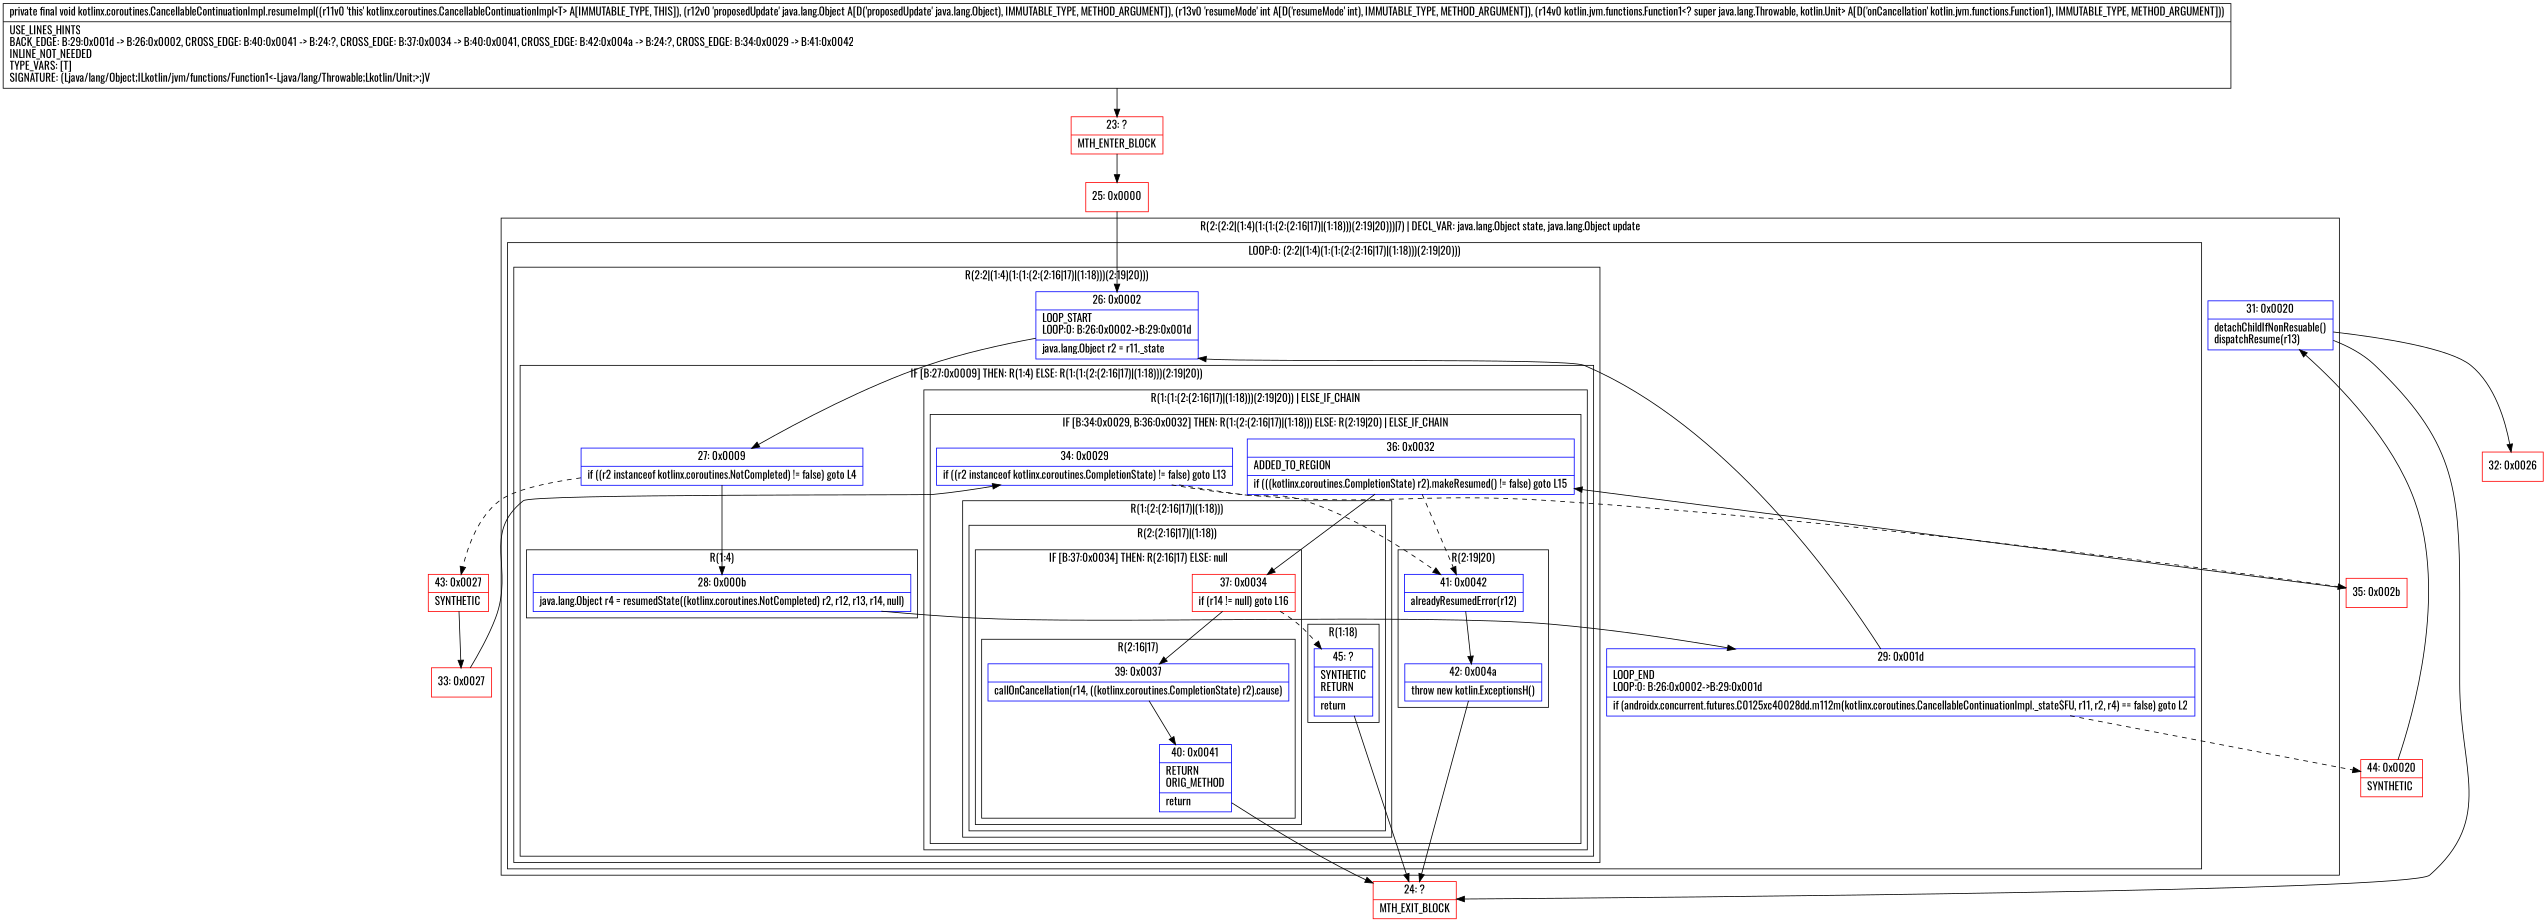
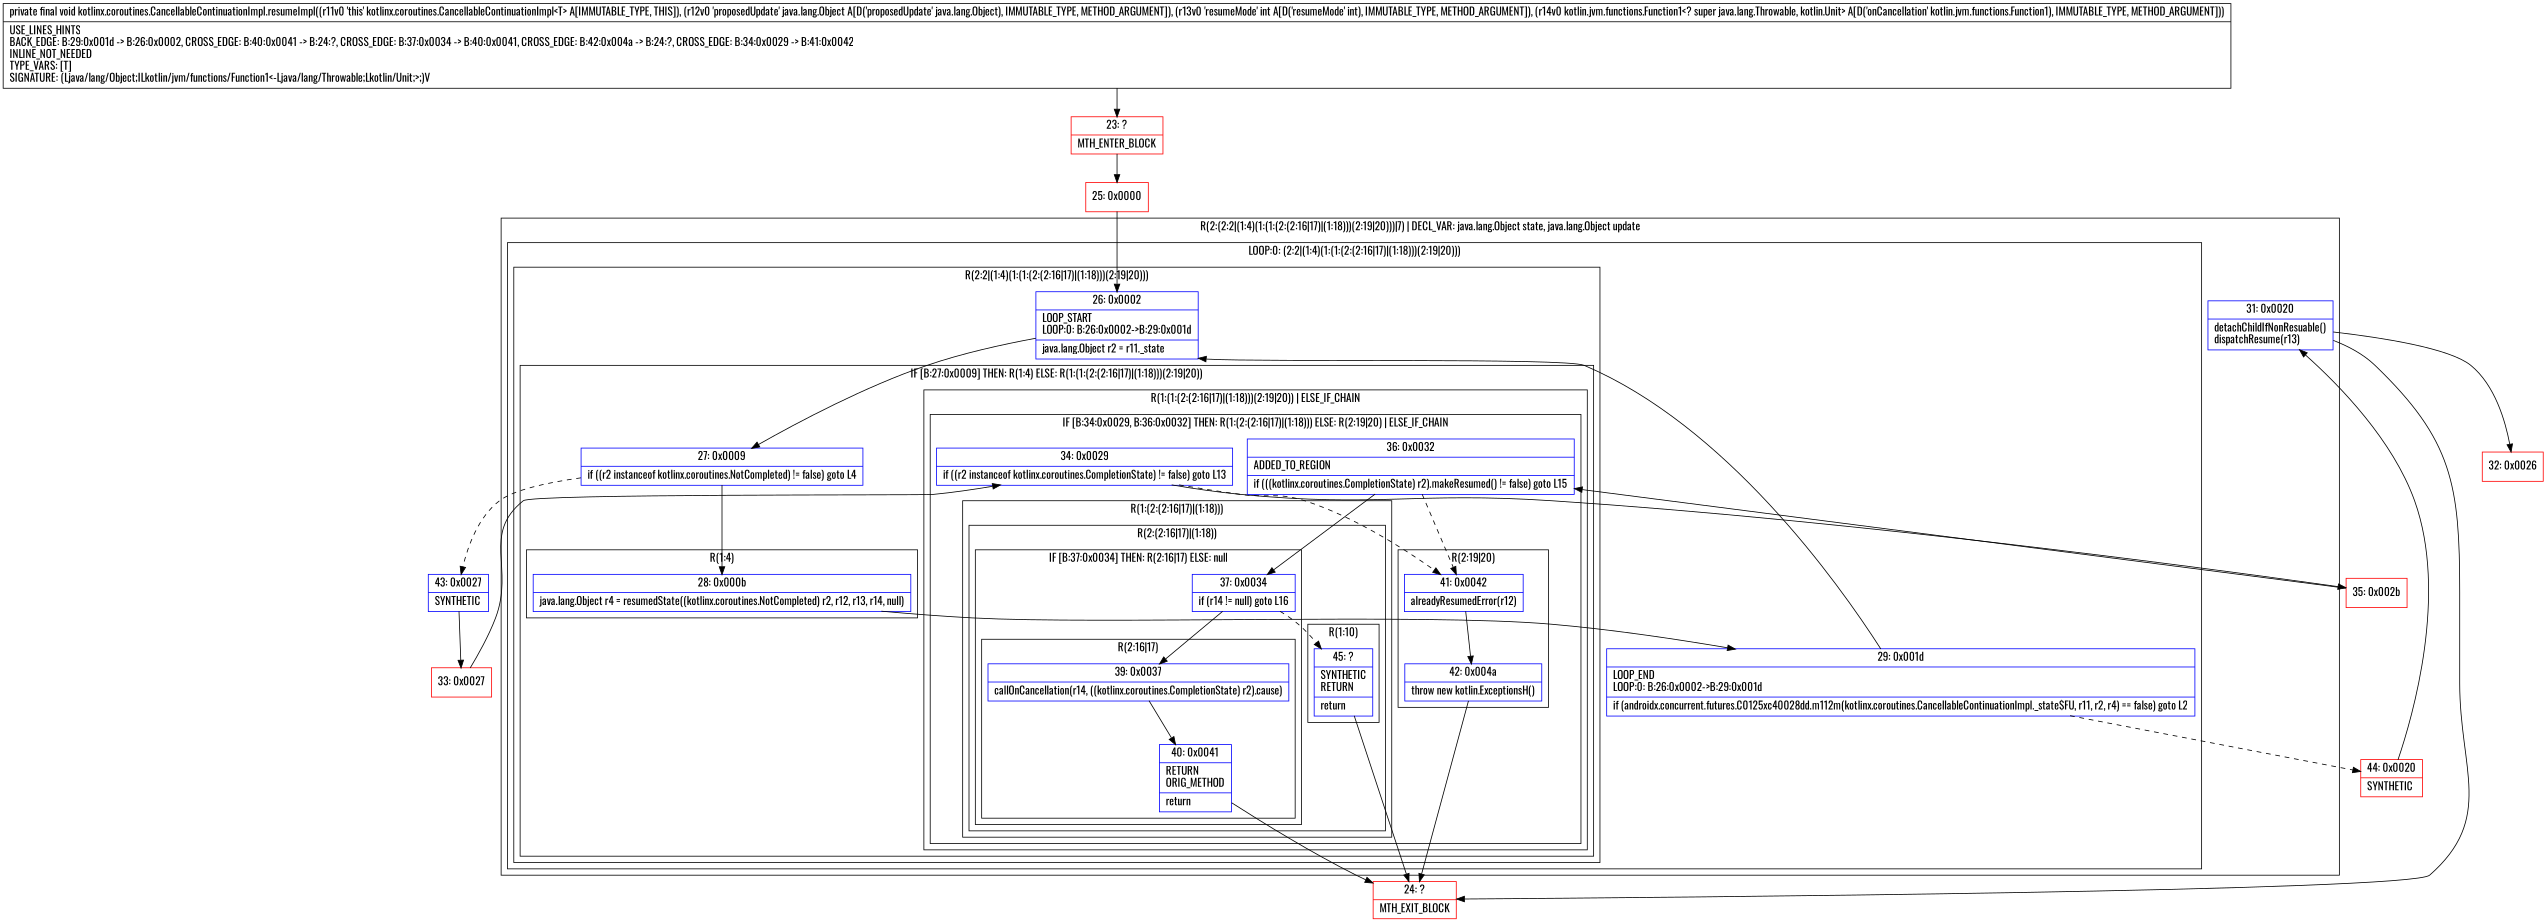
edge "34: 0x0029" -> "35: 0x002b": style dashed -> solid
node "43: 0x0027": color red -> blue
node "37: 0x0034": color red -> blue
cluster "R(1:18)": label "R(1:18)" -> "R(1:10)"
